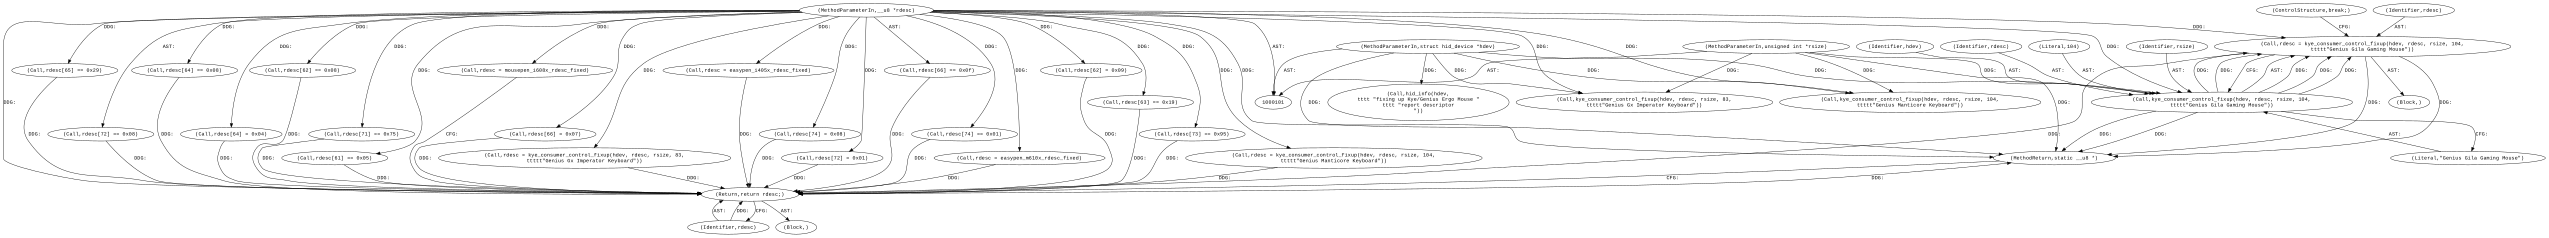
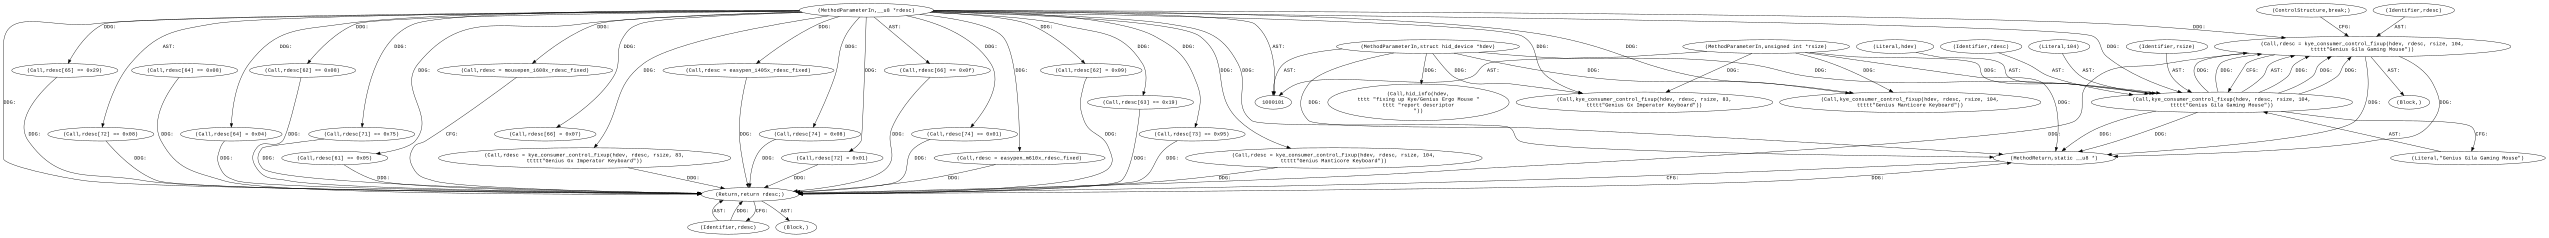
edge "(MethodParameterIn,__u8 *rdesc)" -> "(Call,rdesc[64] == 0x08)": removed, label "DDG:"
node "(Identifier,hdev)": label "(Identifier,hdev)" -> "(Literal,hdev)"
edge "(Call,rdesc[66] = 0x07)" -> "(Return,return rdesc;)": removed, label "DDG:"
